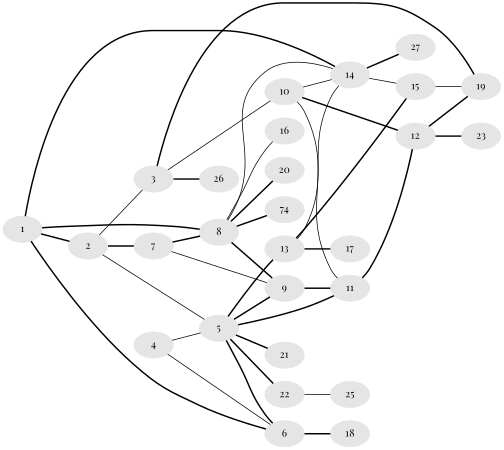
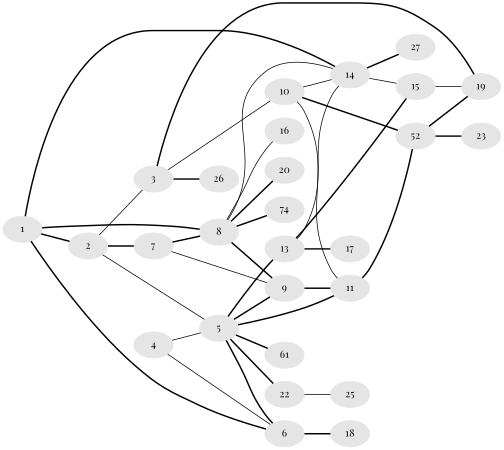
node "12": label "12" -> "52"
node "21": label "21" -> "61"
